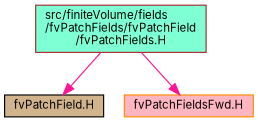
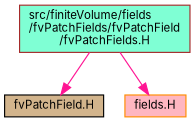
node "fvPatchFieldsFwd.H": label "fvPatchFieldsFwd.H" -> "fields.H"
